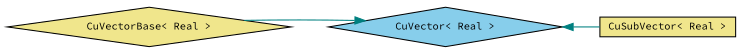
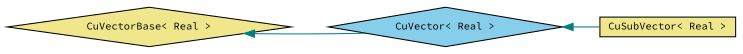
edge "CuVectorBase< Real >" -> "CuVector< Real >": reversed
